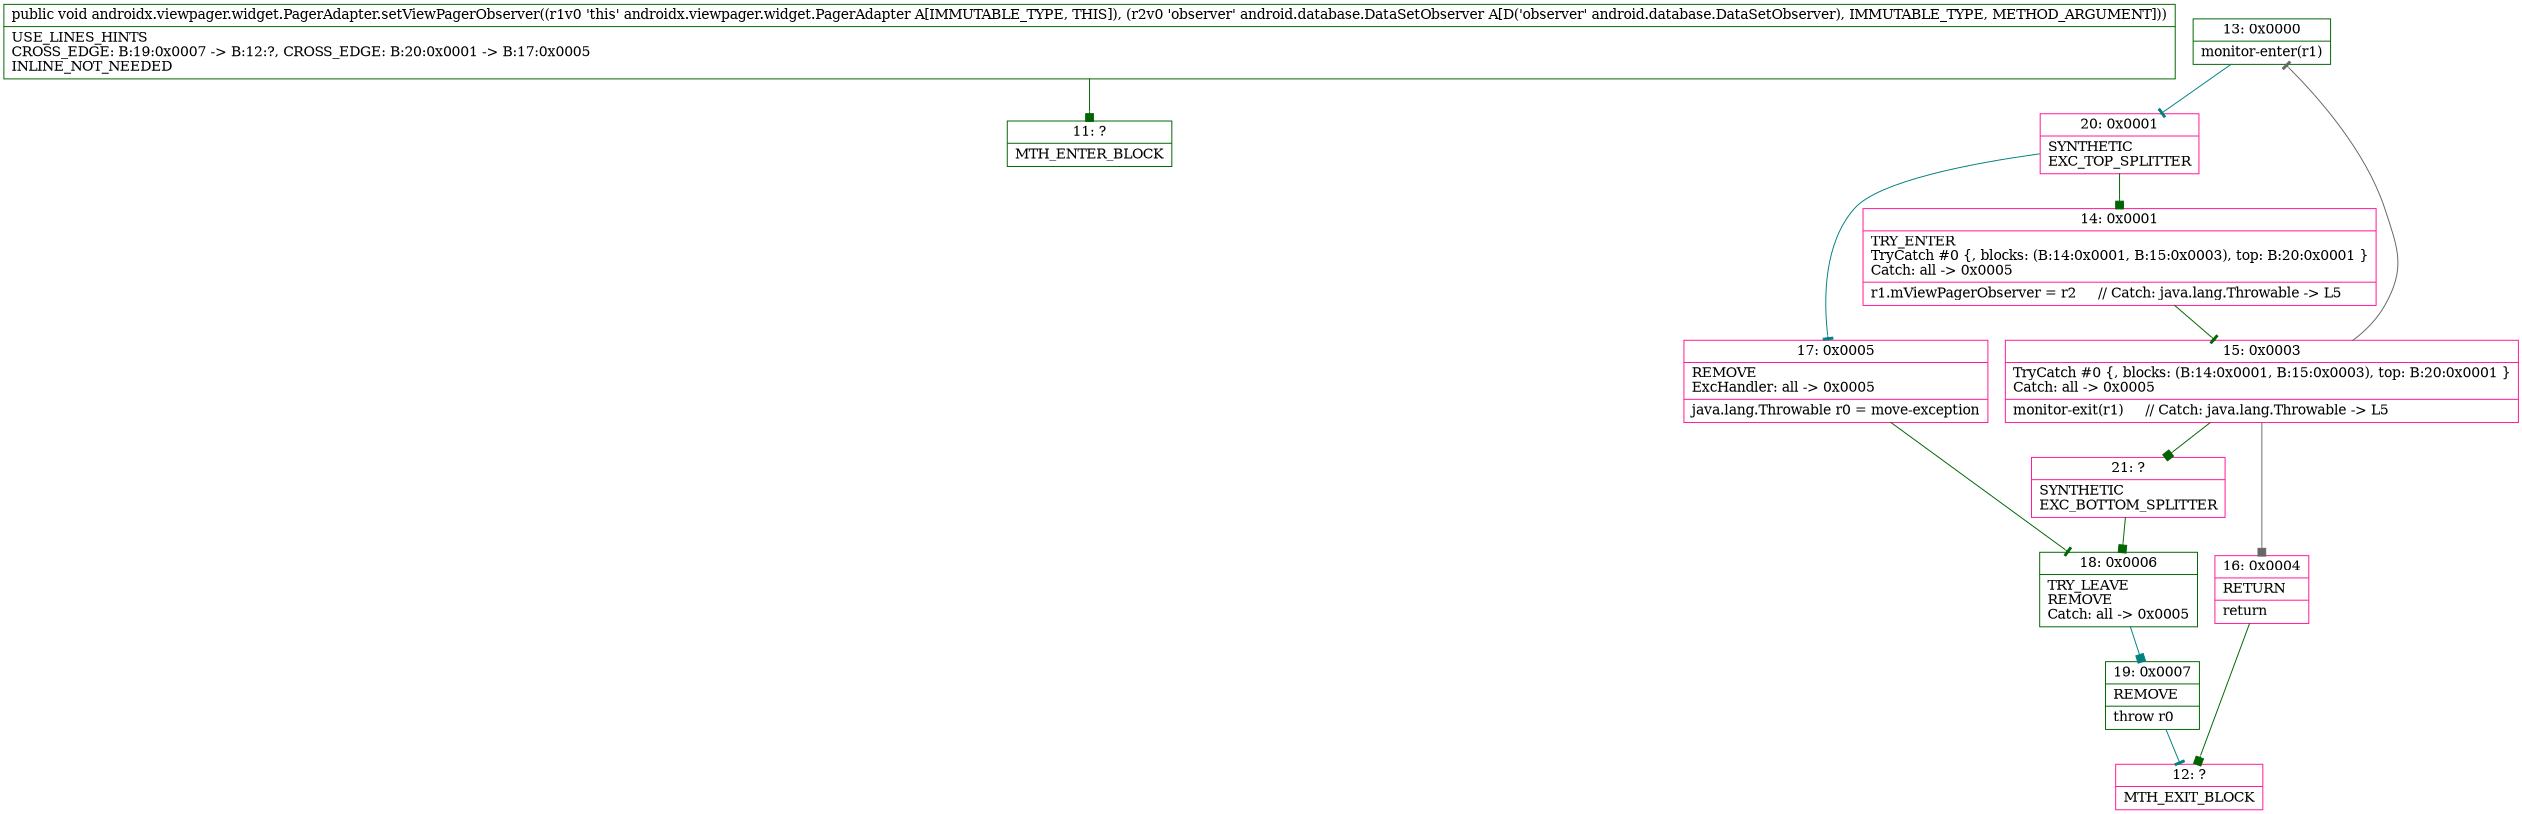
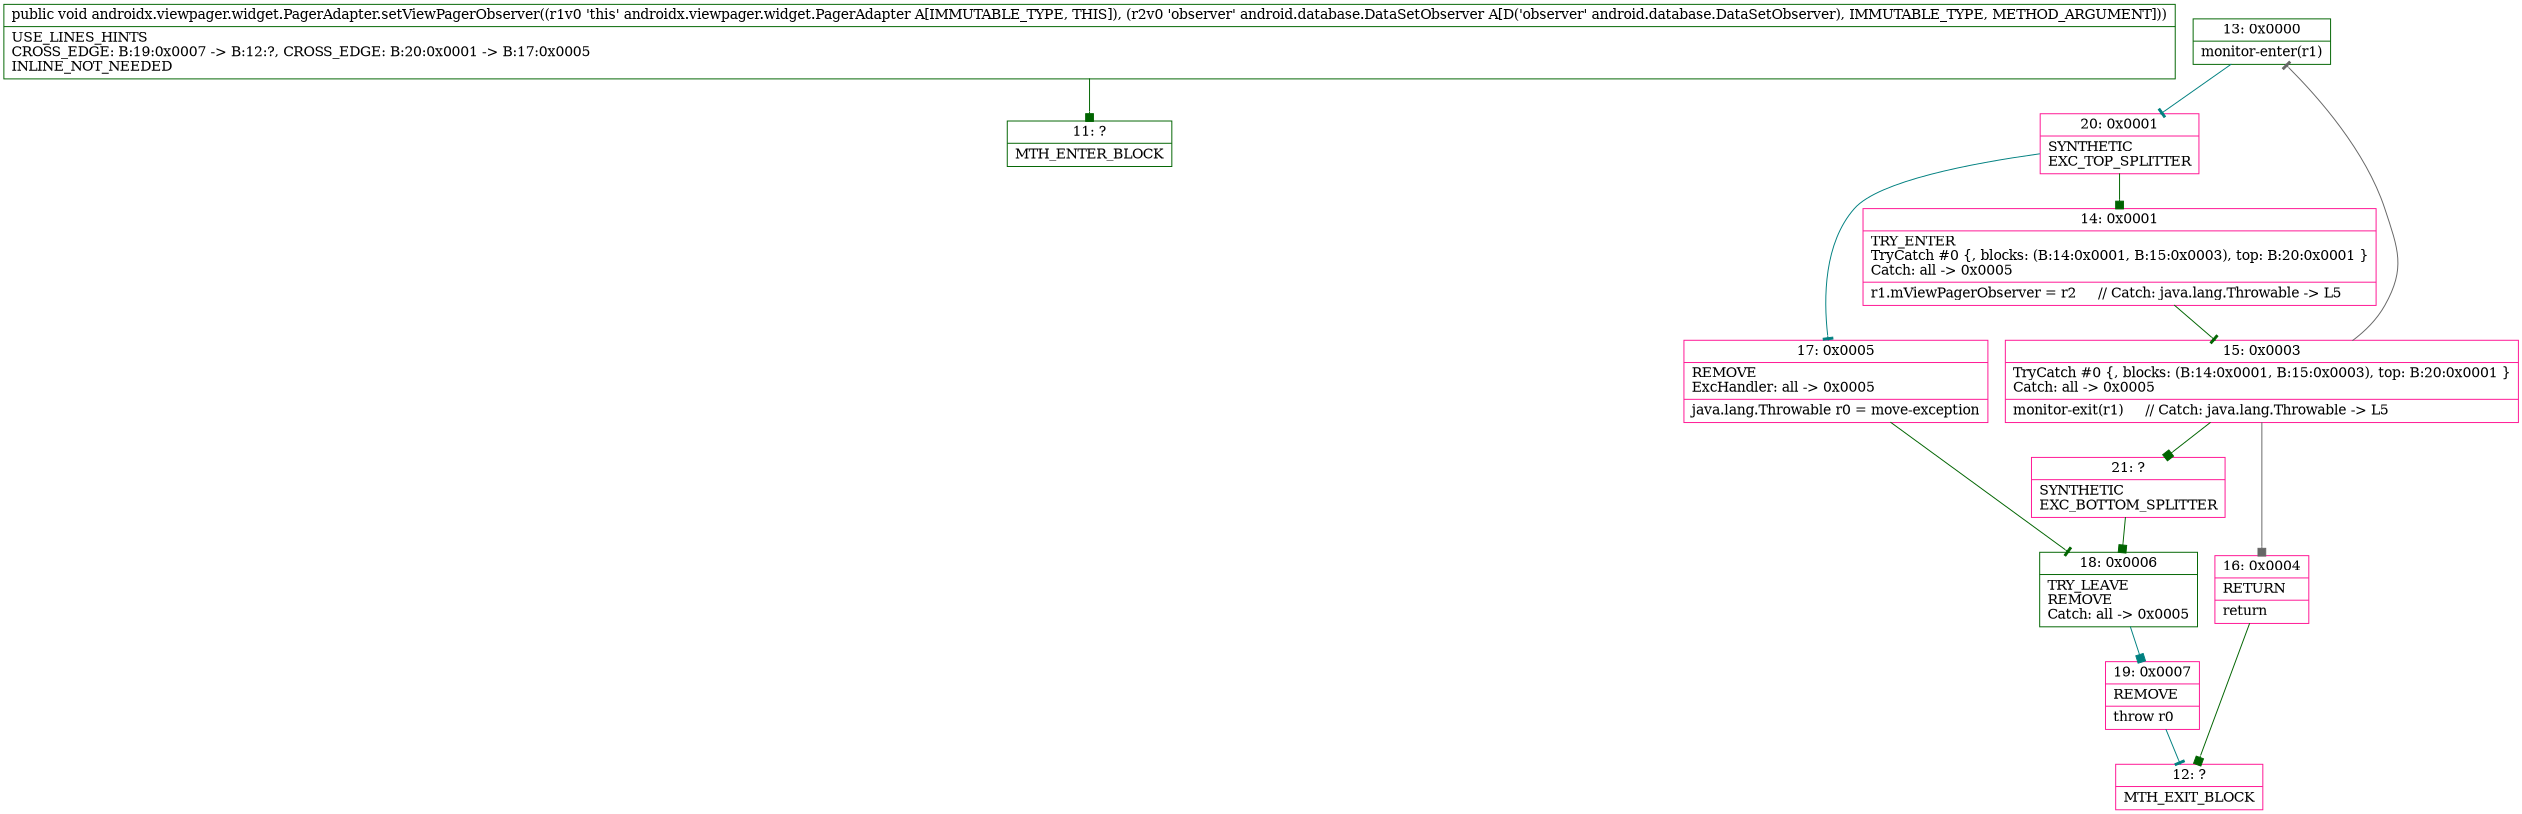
node "19: 0x0007": color darkgreen -> deeppink
